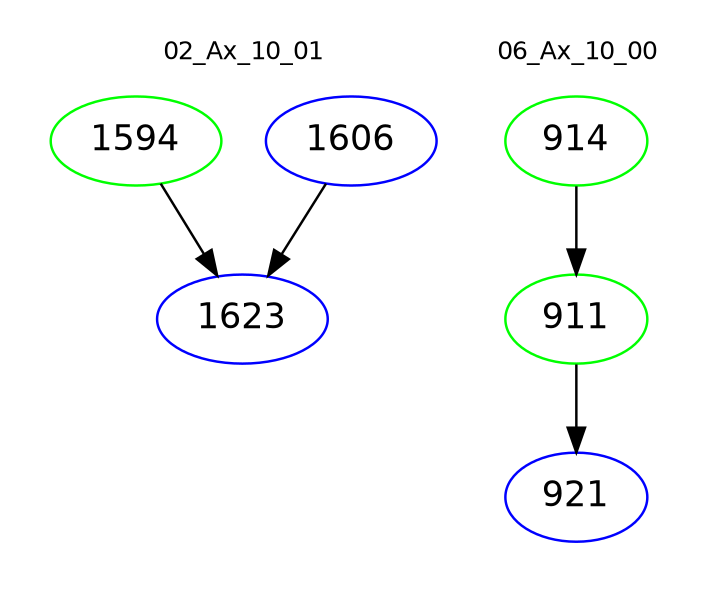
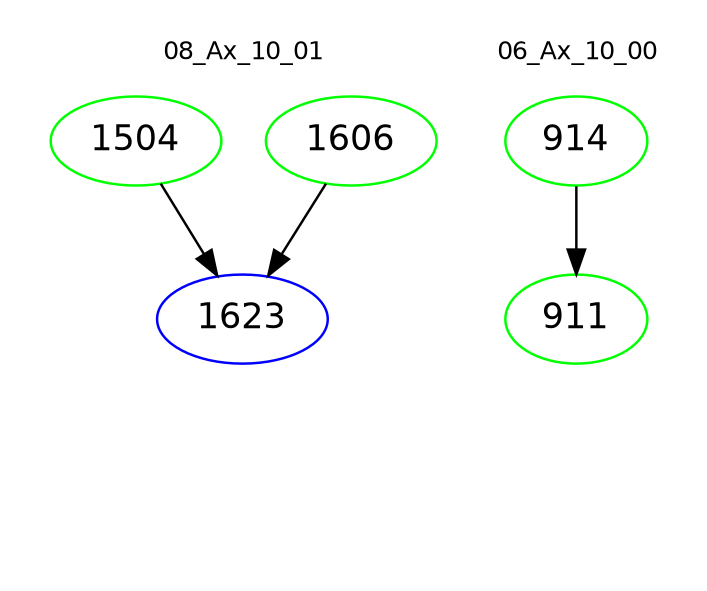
cluster "02_Ax_10_01": label "02_Ax_10_01" -> "08_Ax_10_01"
node "1594": label "1594" -> "1504"
node "1606": color blue -> green
node "921": removed
